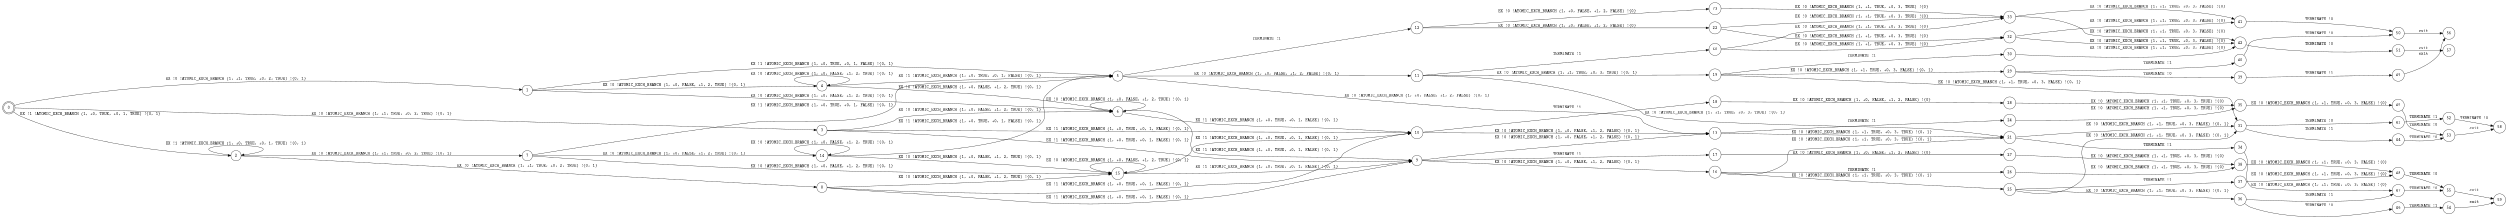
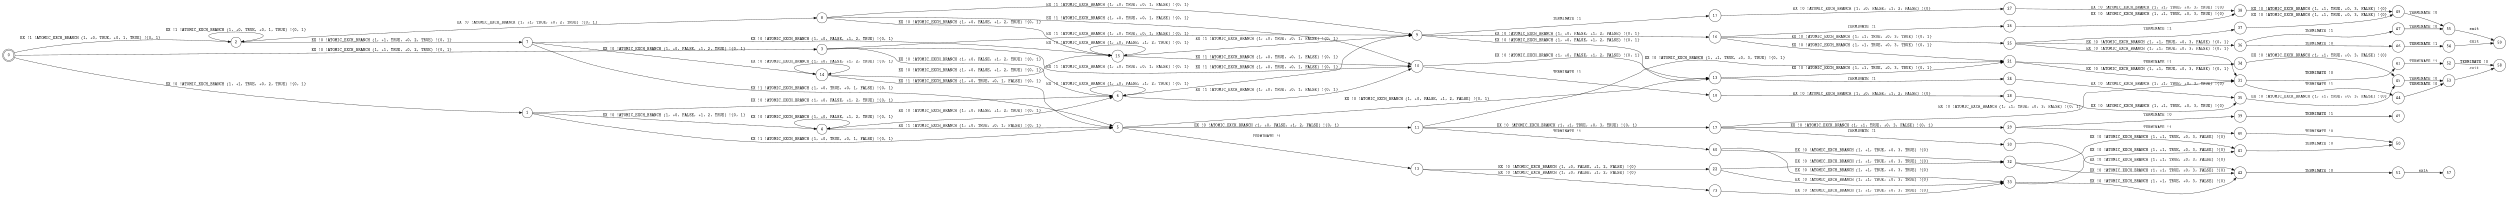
node "56": removed
edge "34" -> "47": now "34" -> "45"
